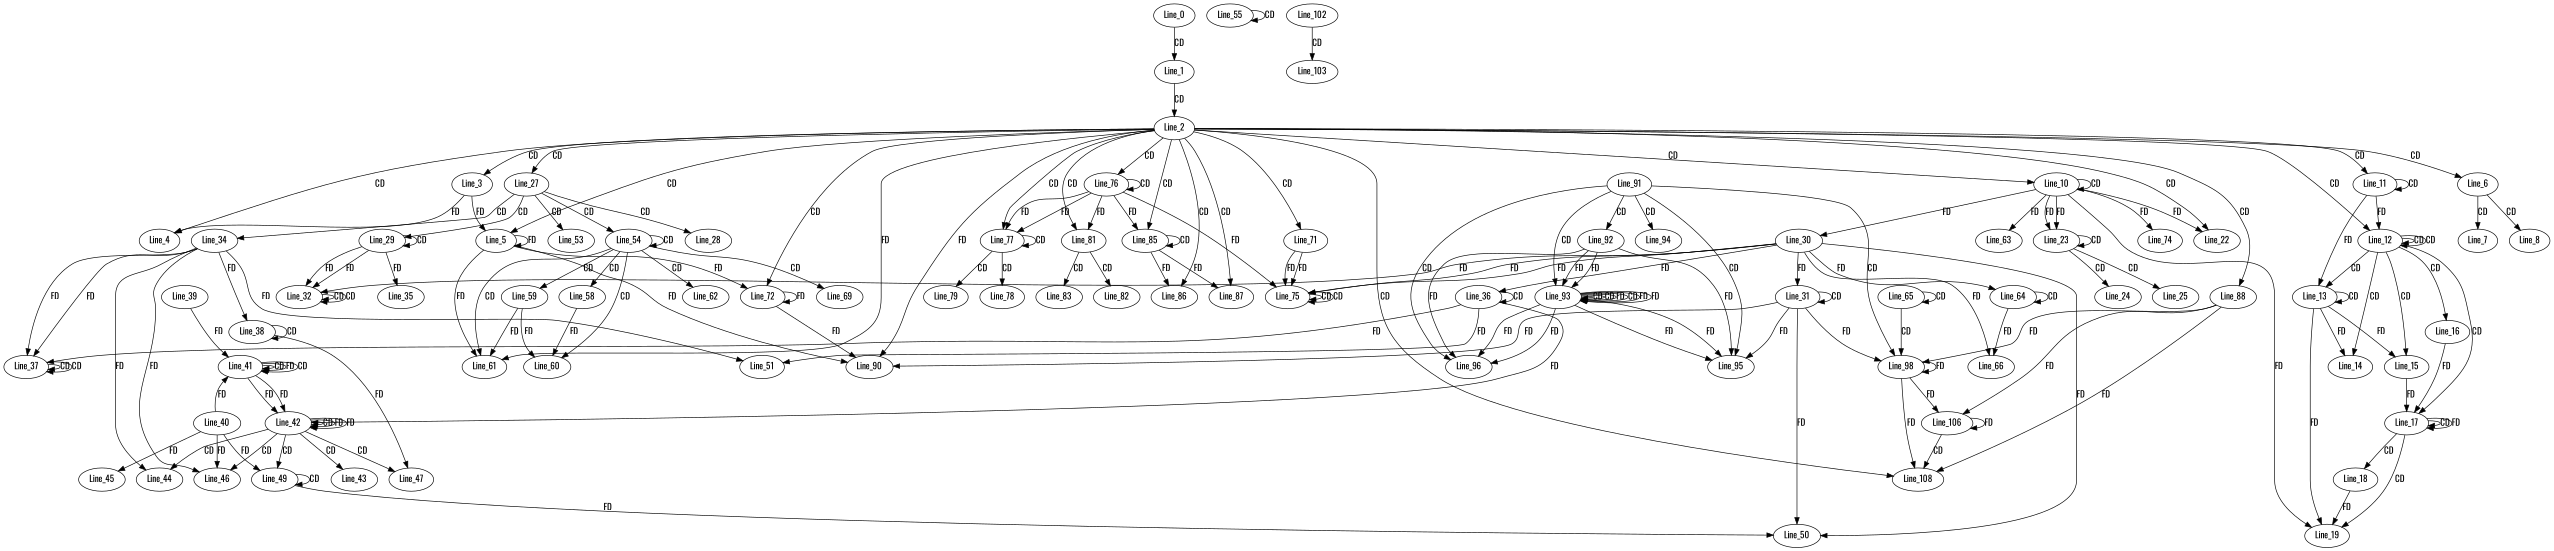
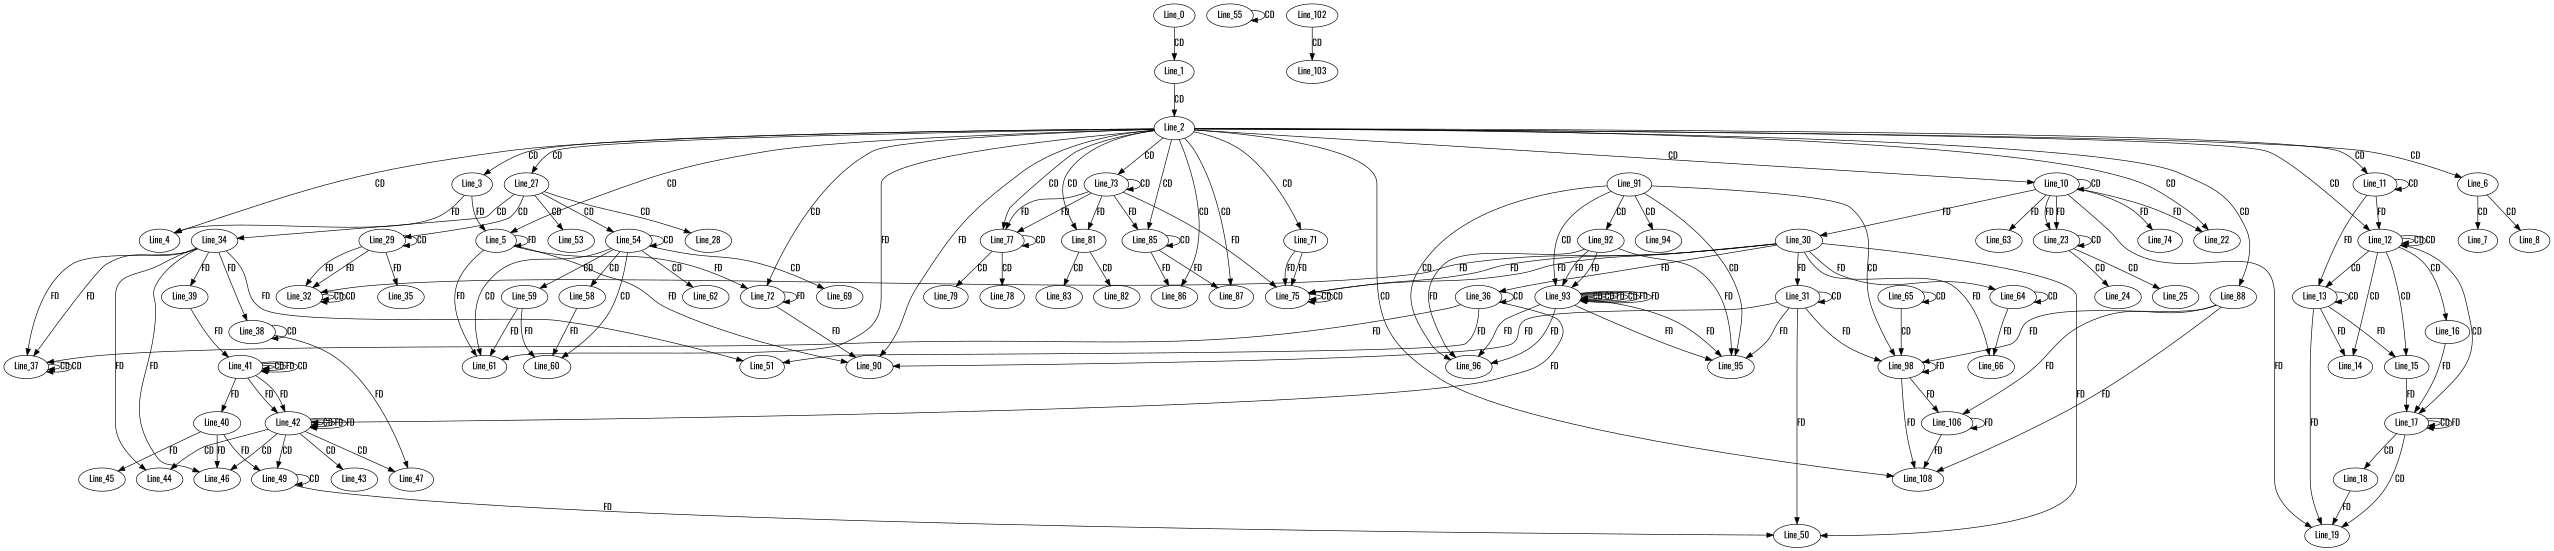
node "Line_76": label "Line_76" -> "Line_73"
edge "Line_34" -> "Line_39": added, label "FD"
edge "Line_40" -> "Line_41": reversed
edge "Line_106" -> "Line_108": label "CD" -> "FD"
